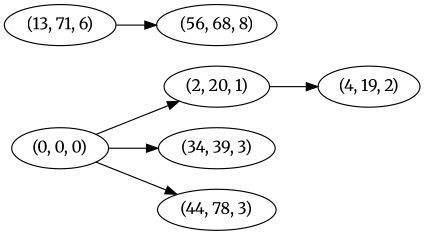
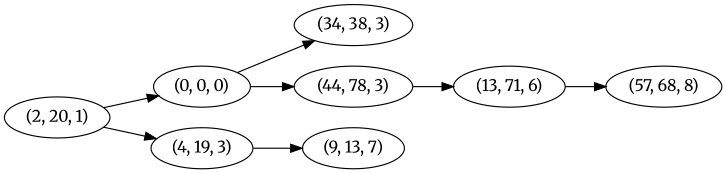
node "(56, 68, 8)": label "(56, 68, 8)" -> "(57, 68, 8)"
node "(4, 19, 2)": label "(4, 19, 2)" -> "(4, 19, 3)"
edge "(44, 78, 3)" -> "(13, 71, 6)": added
edge "(0, 0, 0)" -> "(2, 20, 1)": reversed
node "(34, 39, 3)": label "(34, 39, 3)" -> "(34, 38, 3)"
node "(9, 13, 7)": added
